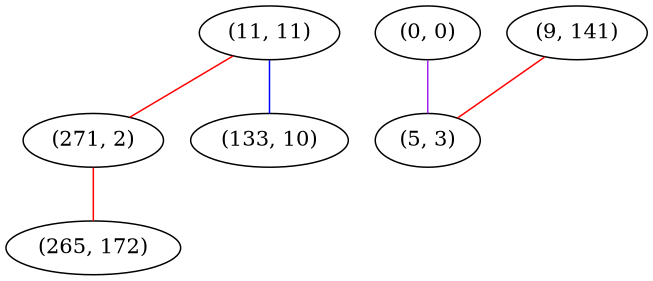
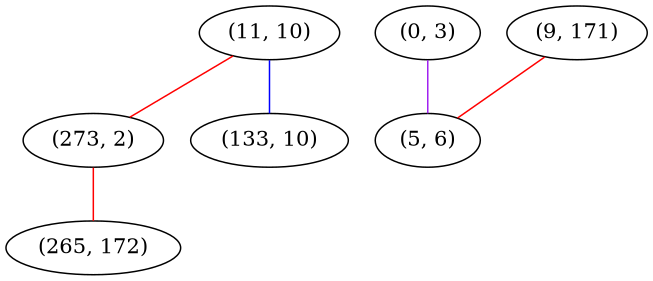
node "(11, 11)": label "(11, 11)" -> "(11, 10)"
node "(0, 0)": label "(0, 0)" -> "(0, 3)"
node "(9, 141)": label "(9, 141)" -> "(9, 171)"
node "(271, 2)": label "(271, 2)" -> "(273, 2)"
node "(5, 3)": label "(5, 3)" -> "(5, 6)"
